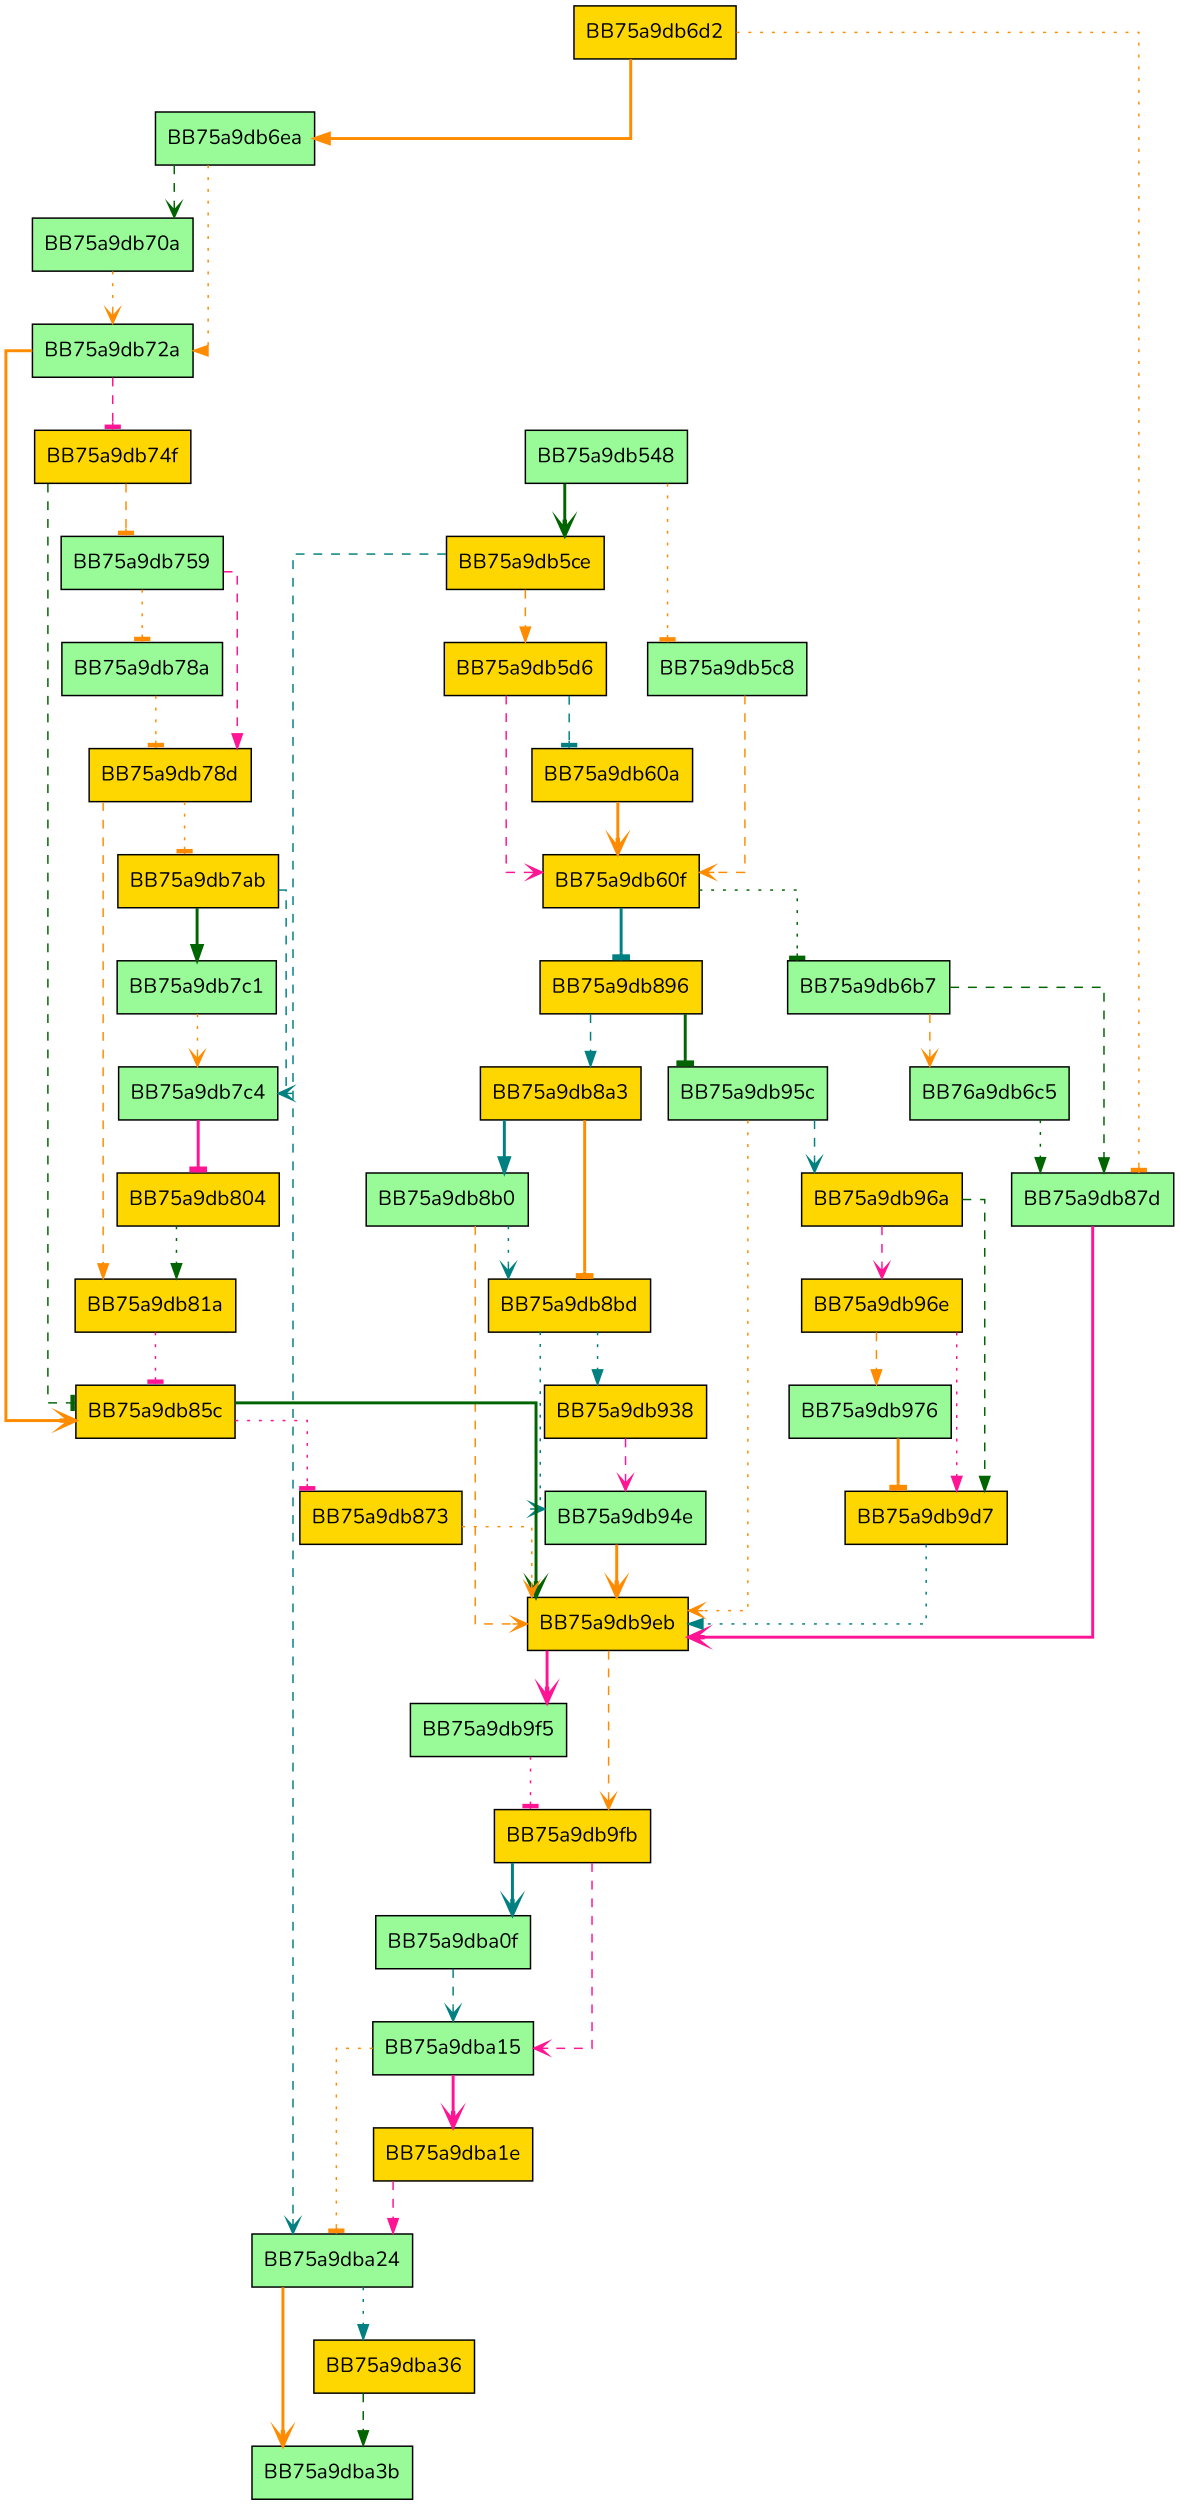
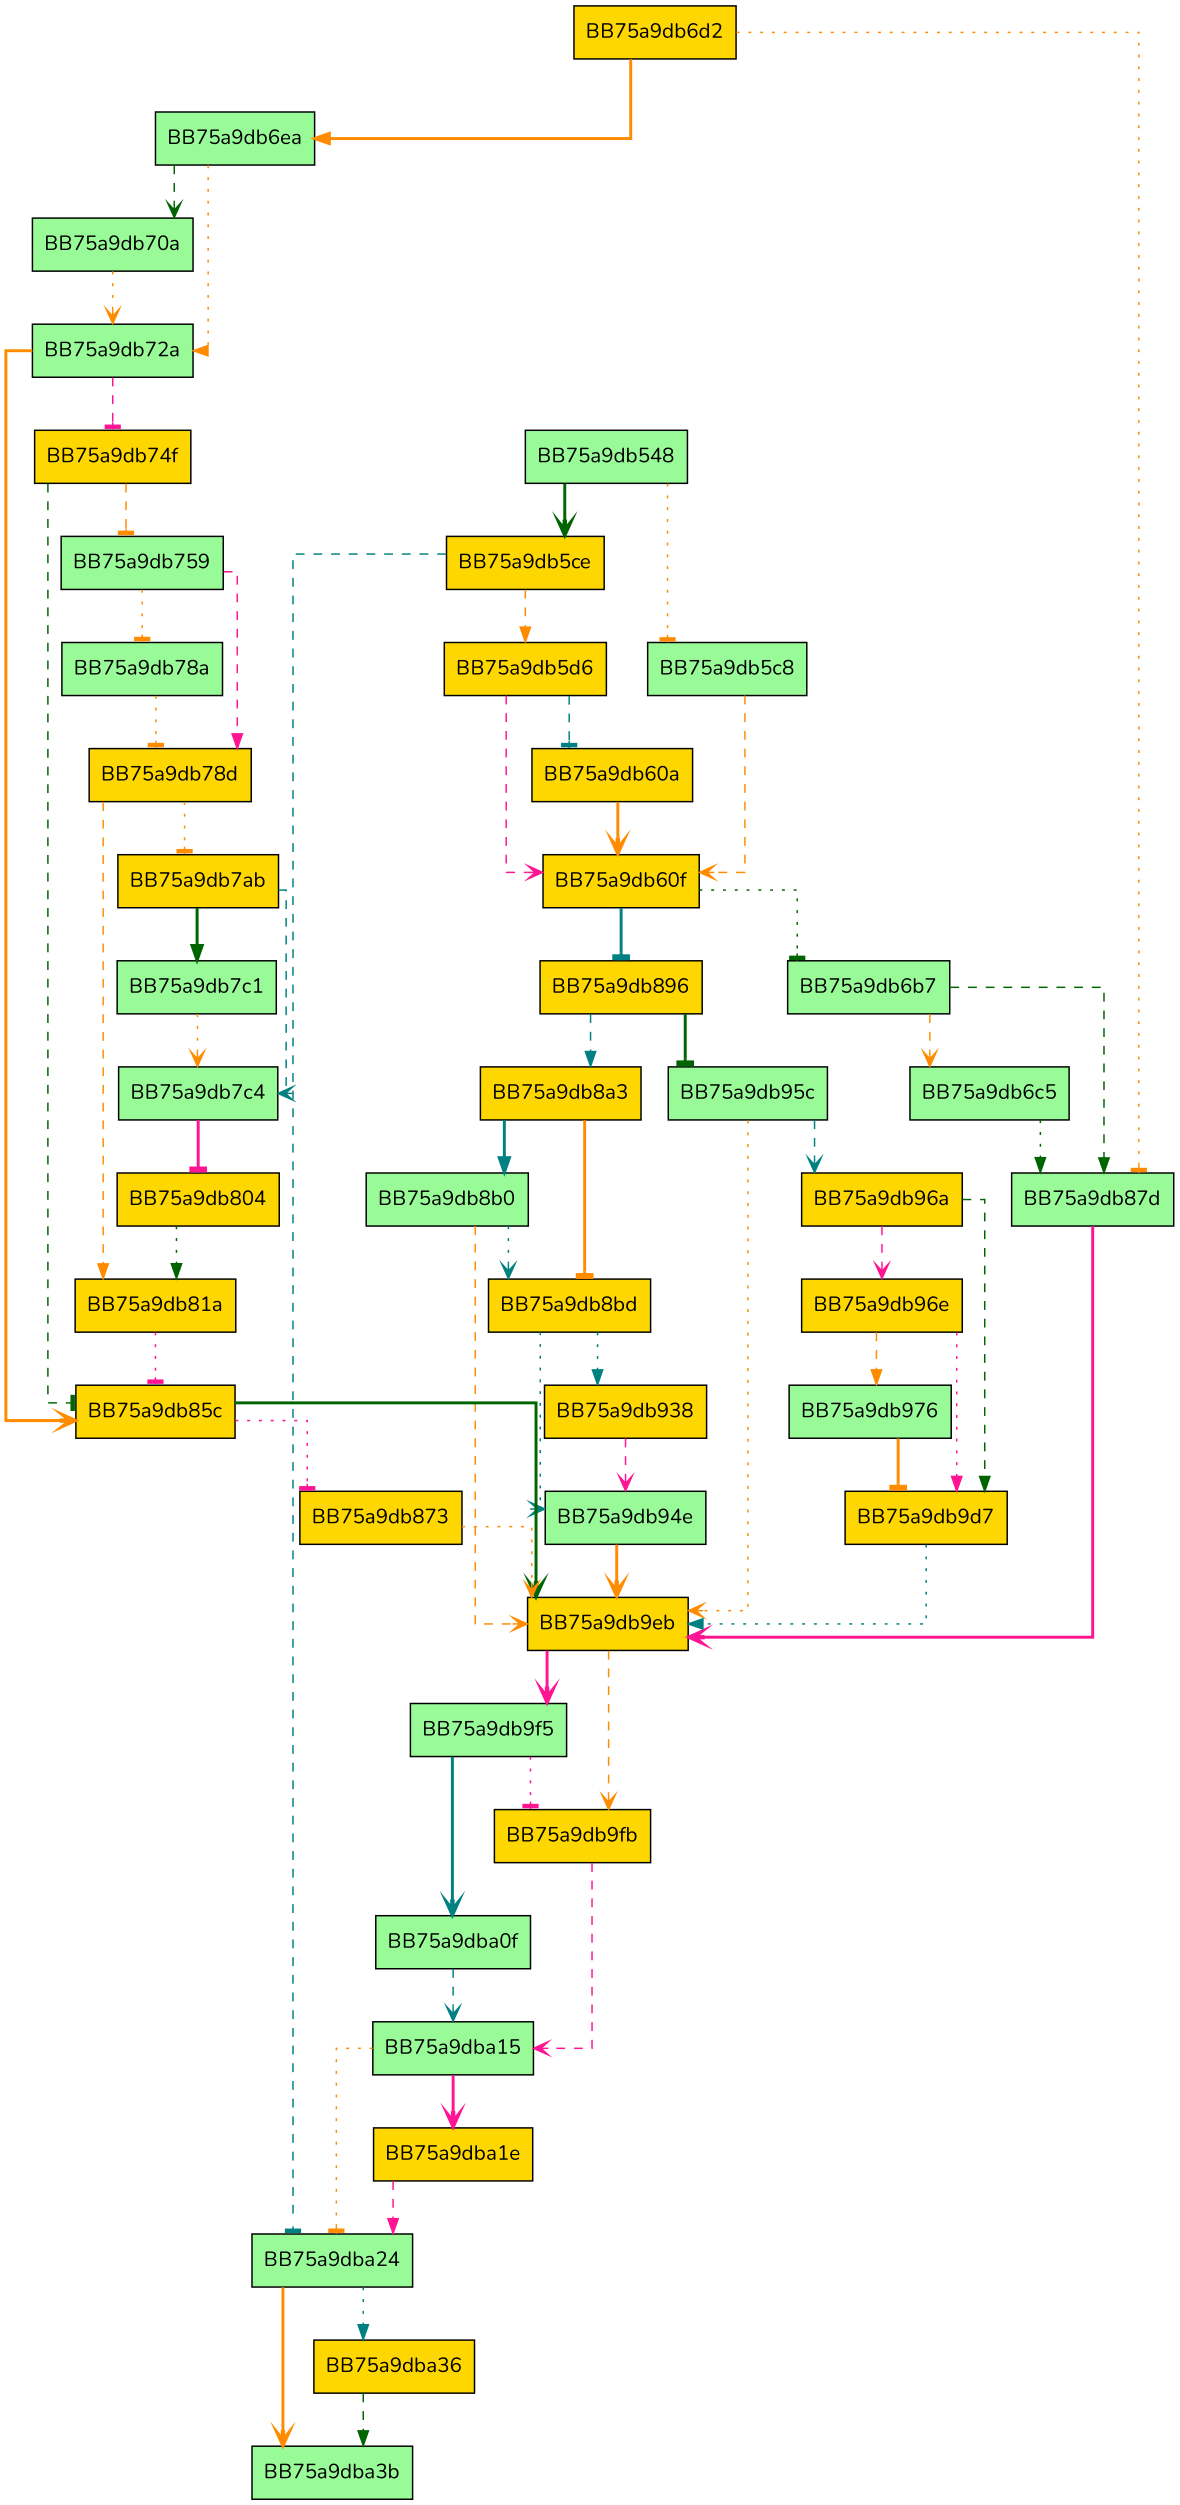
node "BB76a9db6c5": label "BB76a9db6c5" -> "BB75a9db6c5"
edge "BB75a9db5ce" -> "BB75a9dba24": arrowhead vee -> tee
edge "BB75a9db9fb" -> "BB75a9dba0f": now "BB75a9db9f5" -> "BB75a9dba0f"
